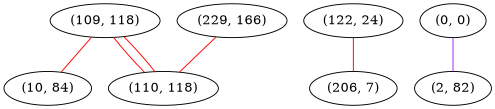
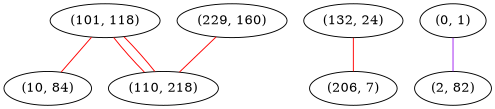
node "(109, 118)": label "(109, 118)" -> "(101, 118)"
node "(229, 166)": label "(229, 166)" -> "(229, 160)"
node "(122, 24)": label "(122, 24)" -> "(132, 24)"
node "(0, 0)": label "(0, 0)" -> "(0, 1)"
node "(110, 118)": label "(110, 118)" -> "(110, 218)"
